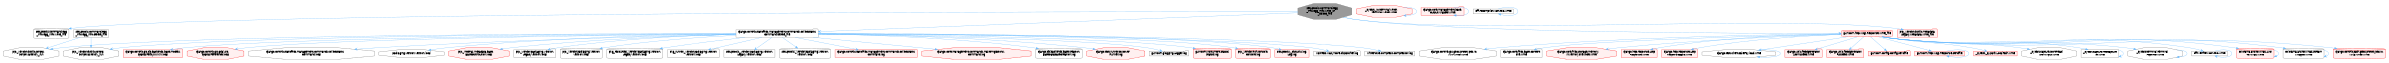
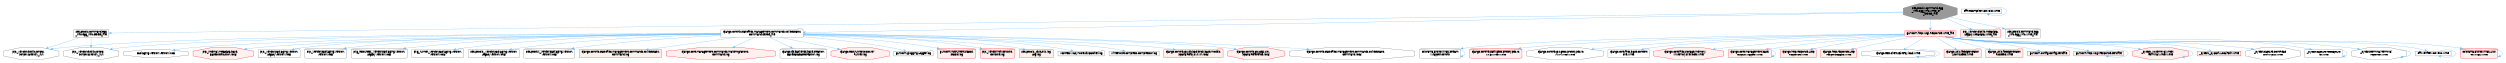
edge "setuptools.command.egg _info.egg_info.write_or _delete_file" -> "setuptools.command.egg _info.egg_info.delete_file": added
edge "gunicorn.http.wsgi.Response.write_file" -> "django.core.management.base. OutputWrapper.write": added
edge "gunicorn.http.wsgi.Response.write_file" -> "_pytest._io.terminalwriter. TerminalWriter.write": added
node "colorama.ansitowin32.Stream Wrapper.write": label "colorama.ansitowin32.Stream Wrapper.write" -> "colorama.ansitowin32.Stream Wrapper.contrib"
